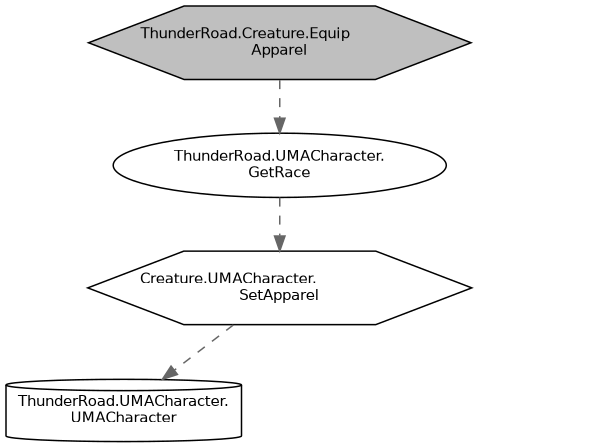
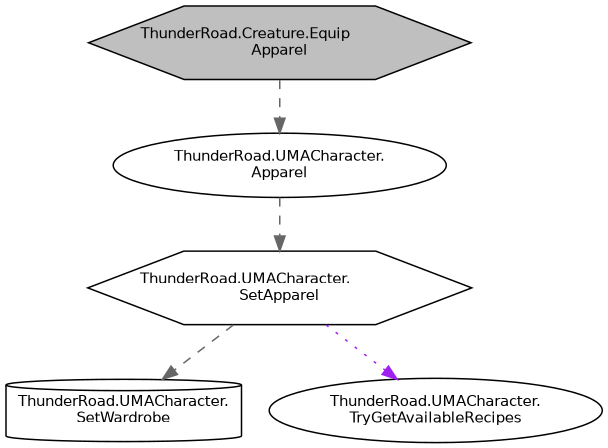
node "ThunderRoad.UMACharacter. GetRace": label "ThunderRoad.UMACharacter. GetRace" -> "ThunderRoad.UMACharacter. Apparel"
node "Creature.UMACharacter. SetApparel": label "Creature.UMACharacter. SetApparel" -> "ThunderRoad.UMACharacter. SetApparel"
node "ThunderRoad.UMACharacter. UMACharacter": label "ThunderRoad.UMACharacter. UMACharacter" -> "ThunderRoad.UMACharacter. SetWardrobe"
node "ThunderRoad.UMACharacter. TryGetAvailableRecipes": added
